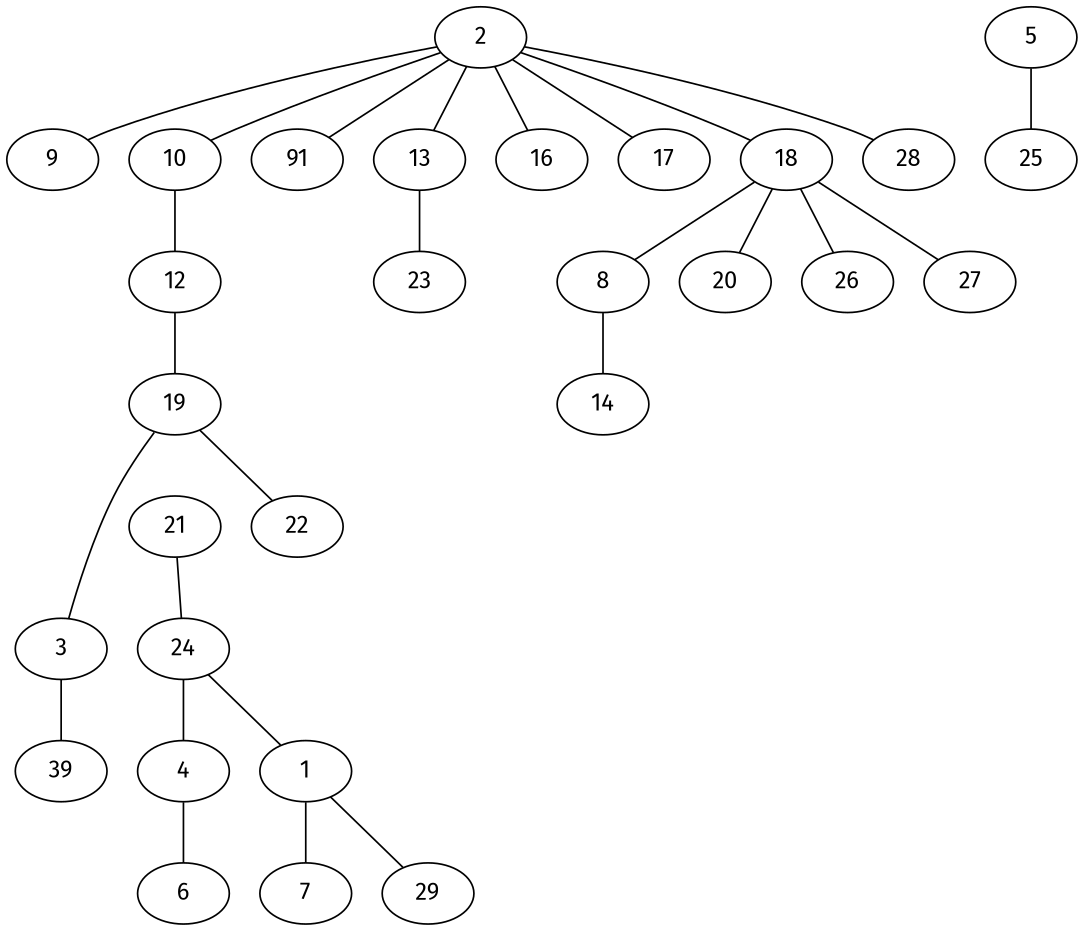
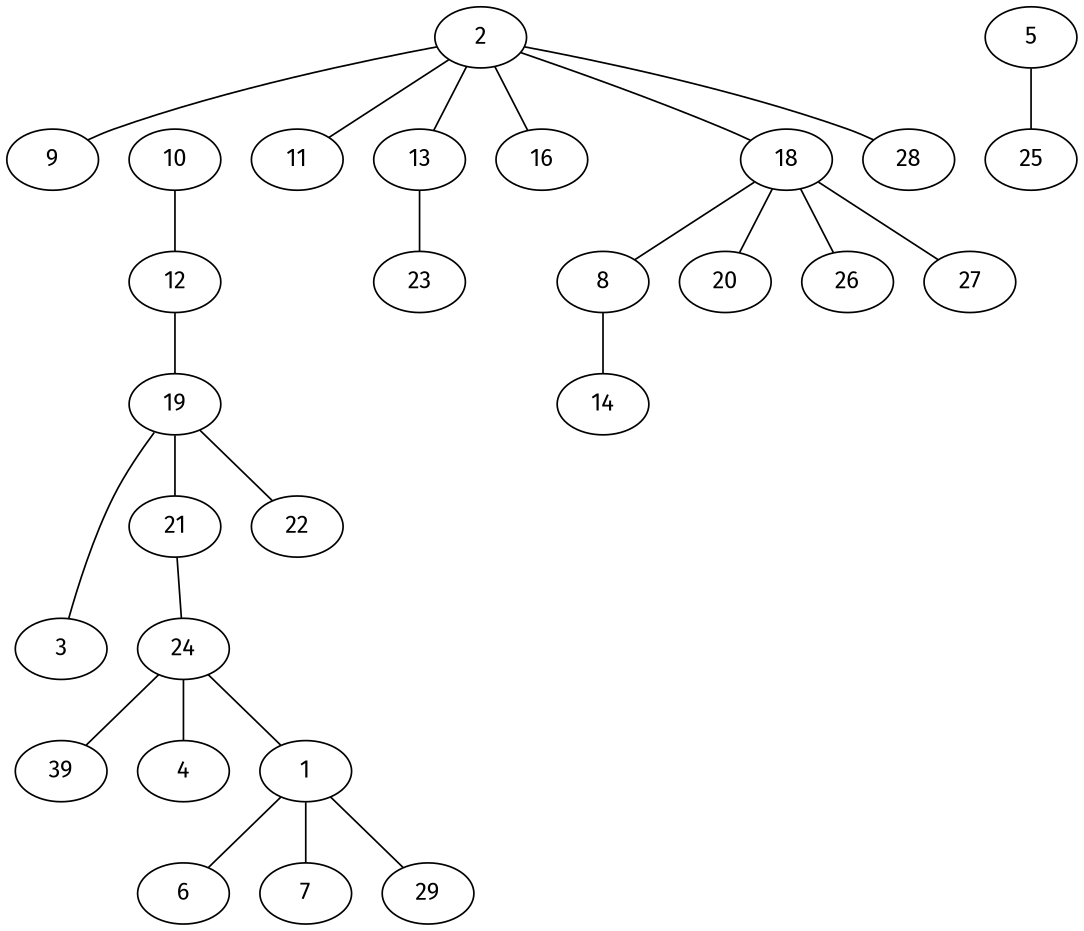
edge "2" -- "10": removed
node "91": label "91" -> "11"
node "17": removed
edge "19" -- "21": added
edge "3" -- "39": now "24" -- "39"
edge "4" -- "6": now "1" -- "6"
